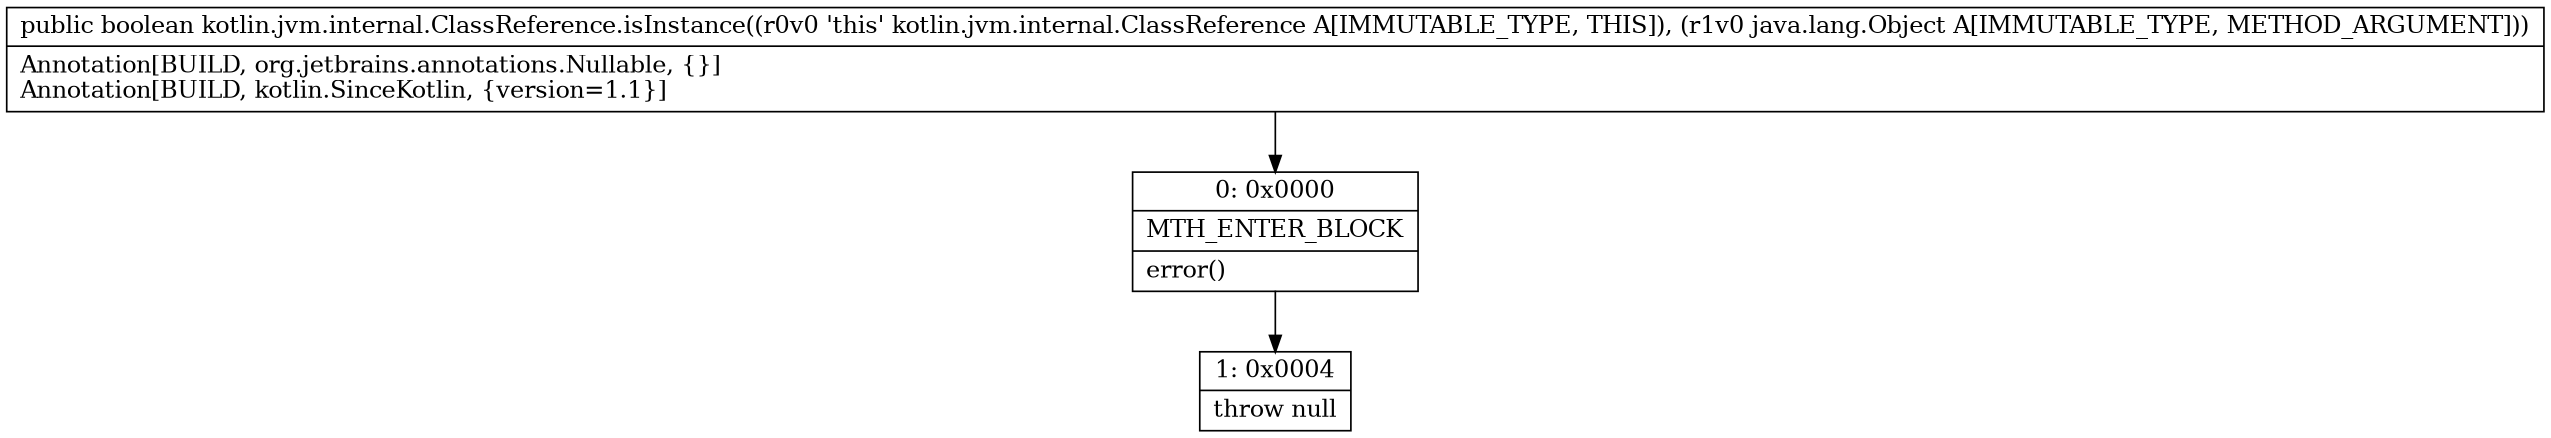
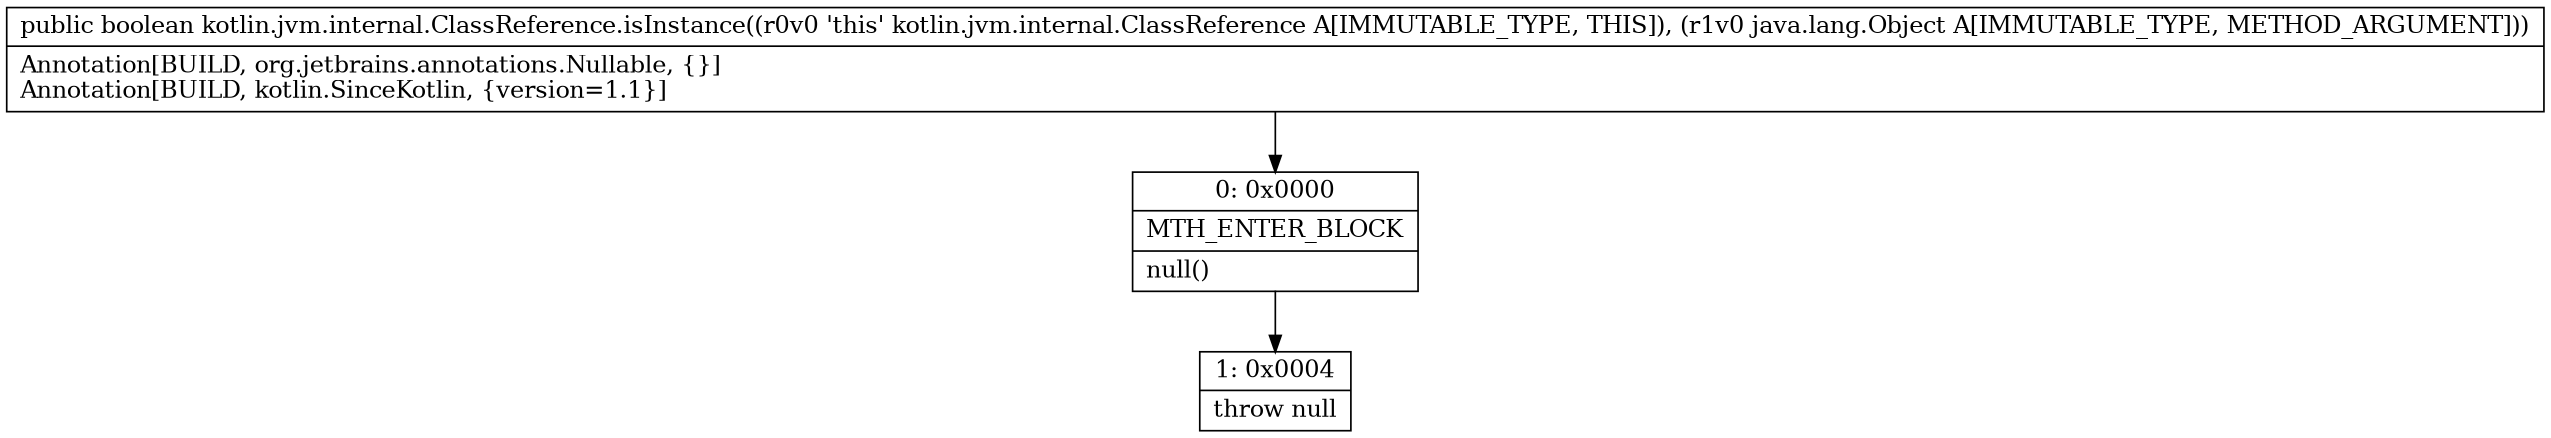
node "0: 0x0000": text "error()" -> "null()"
